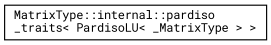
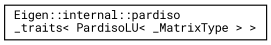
node "MatrixType::internal::pardiso _traits< PardisoLU< _MatrixType > >": label "MatrixType::internal::pardiso _traits< PardisoLU< _MatrixType > >" -> "Eigen::internal::pardiso _traits< PardisoLU< _MatrixType > >"
